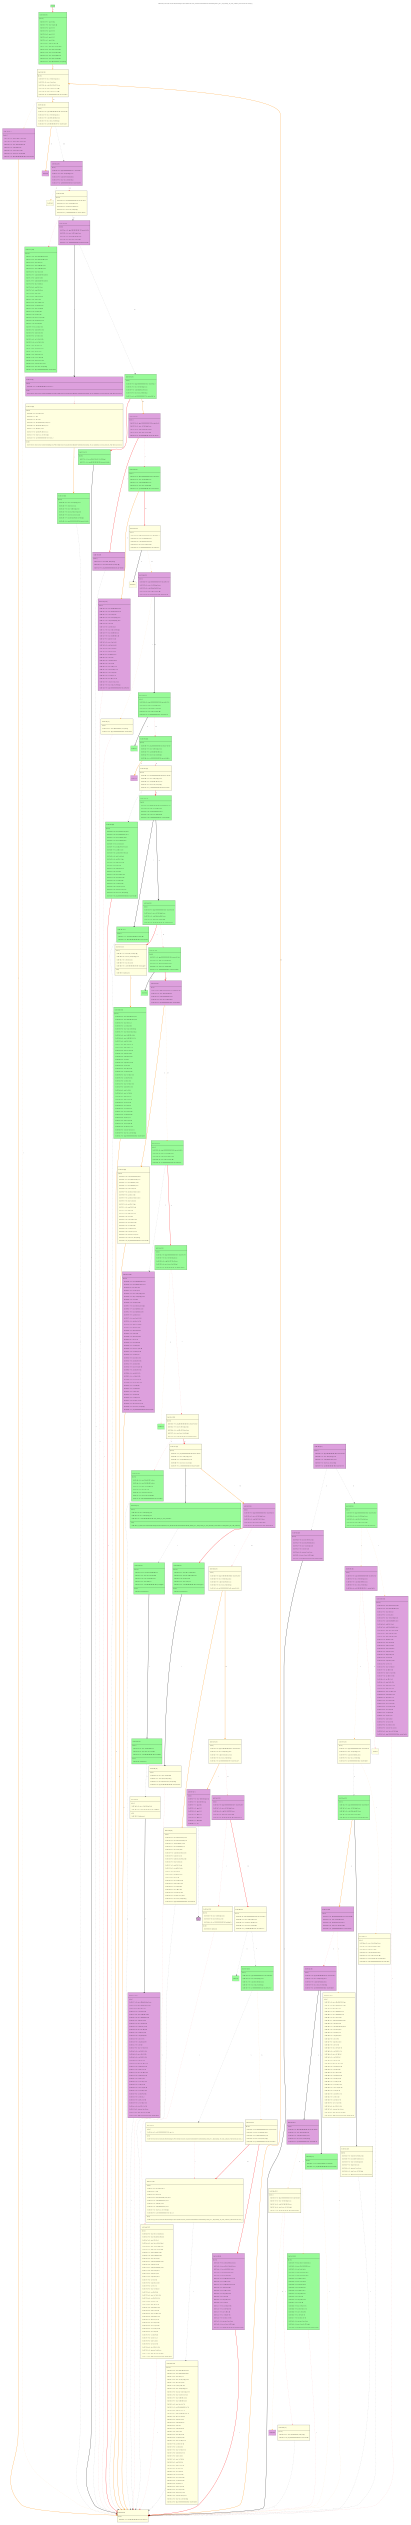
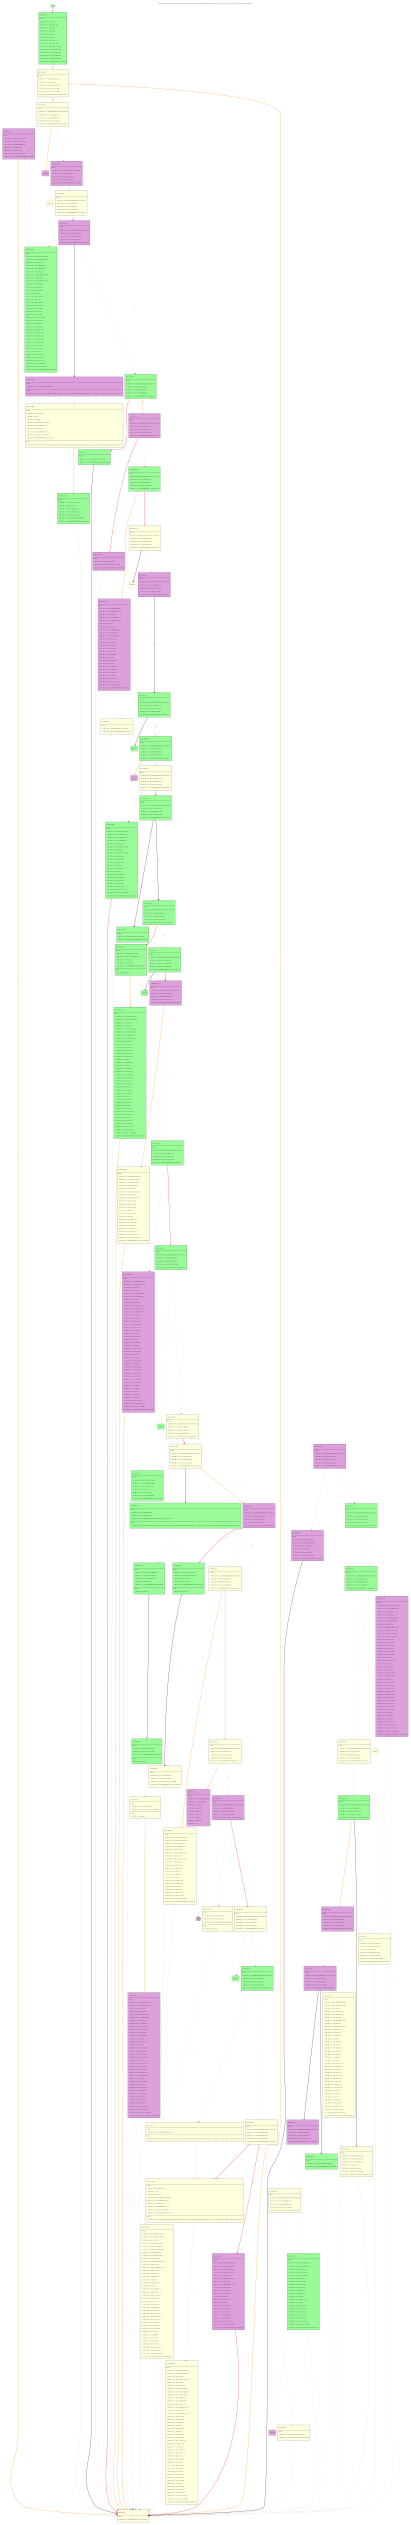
node "0x401831 [23]": fillcolor lightyellow -> palegreen
node "0x401578 [25]": fillcolor plum -> palegreen
edge "0x401e68 [9]" -> "0x401e71 [138]": color black -> darkorange
